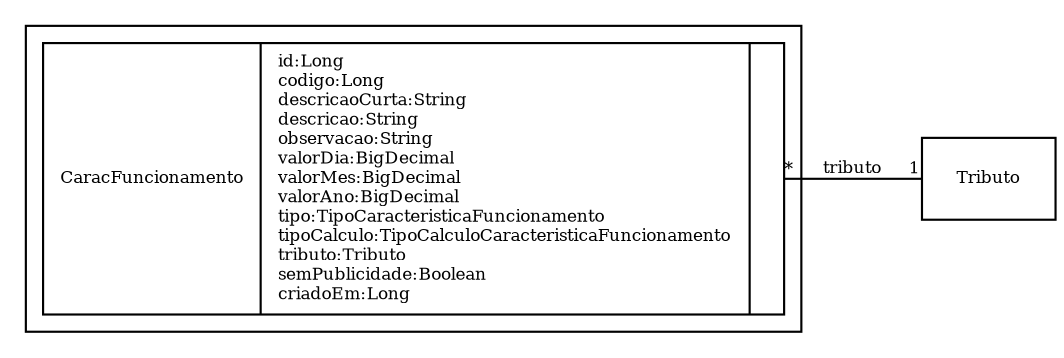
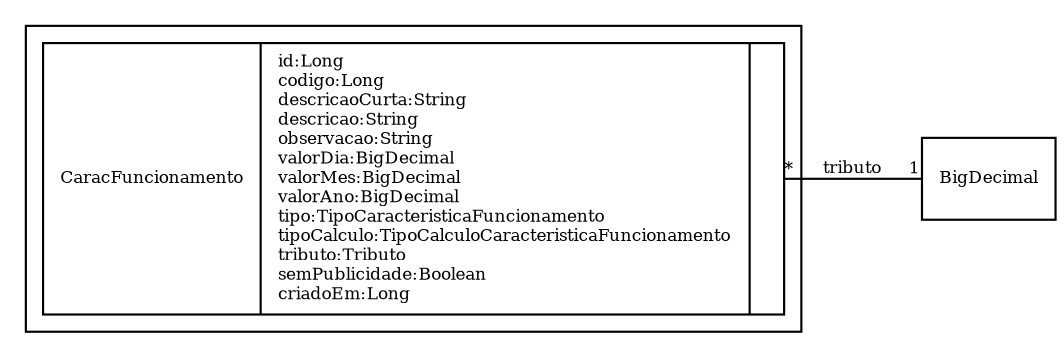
node "Tributo": label "Tributo" -> "BigDecimal"
